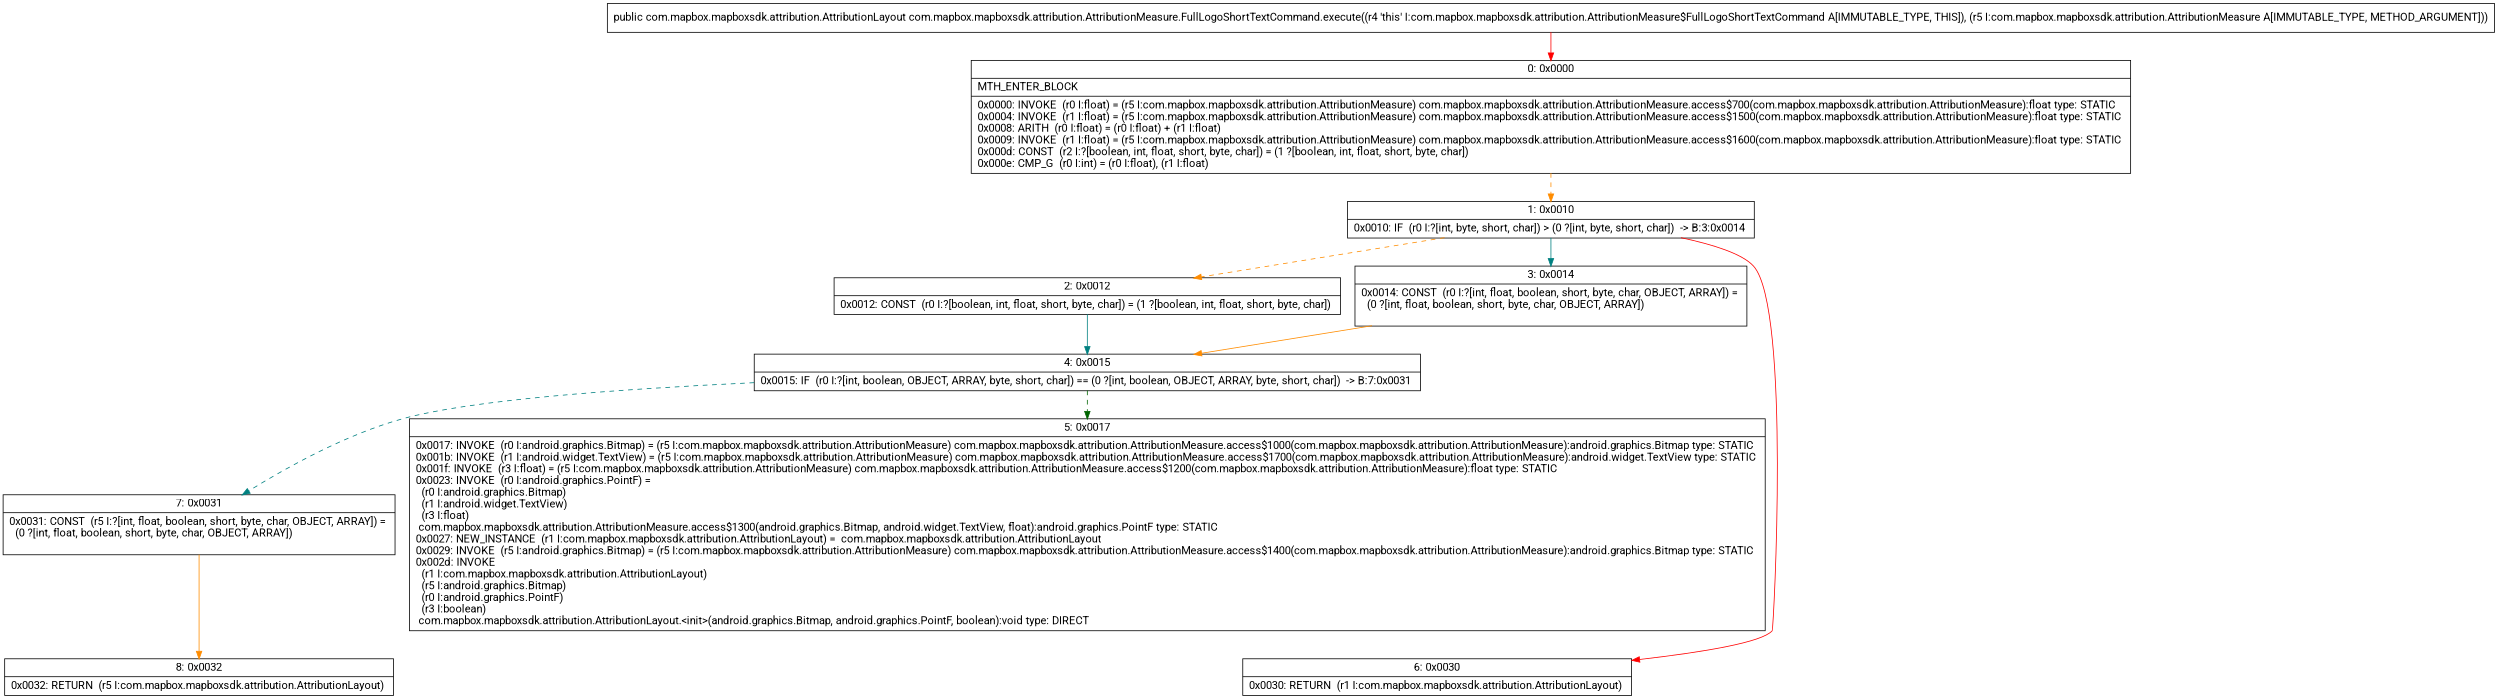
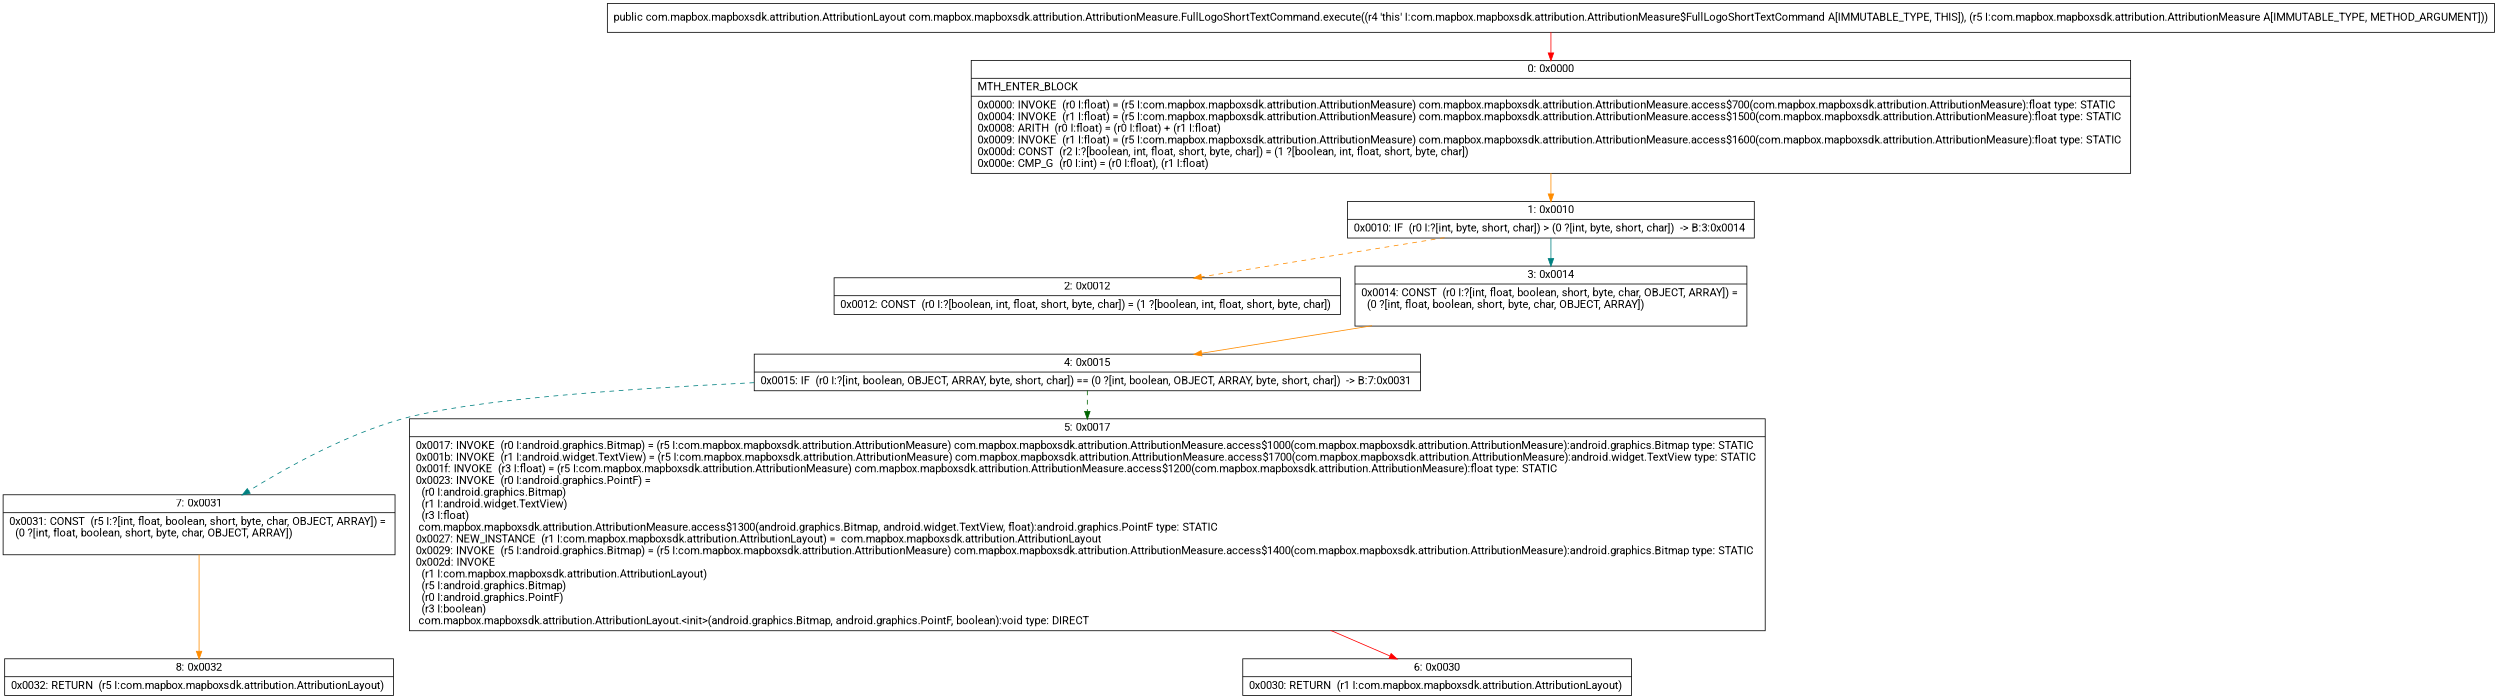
edge "0: 0x0000" -> "1: 0x0010": style dashed -> solid
edge "2: 0x0012" -> "4: 0x0015": removed
edge "1: 0x0010" -> "6: 0x0030": now "5: 0x0017" -> "6: 0x0030"
